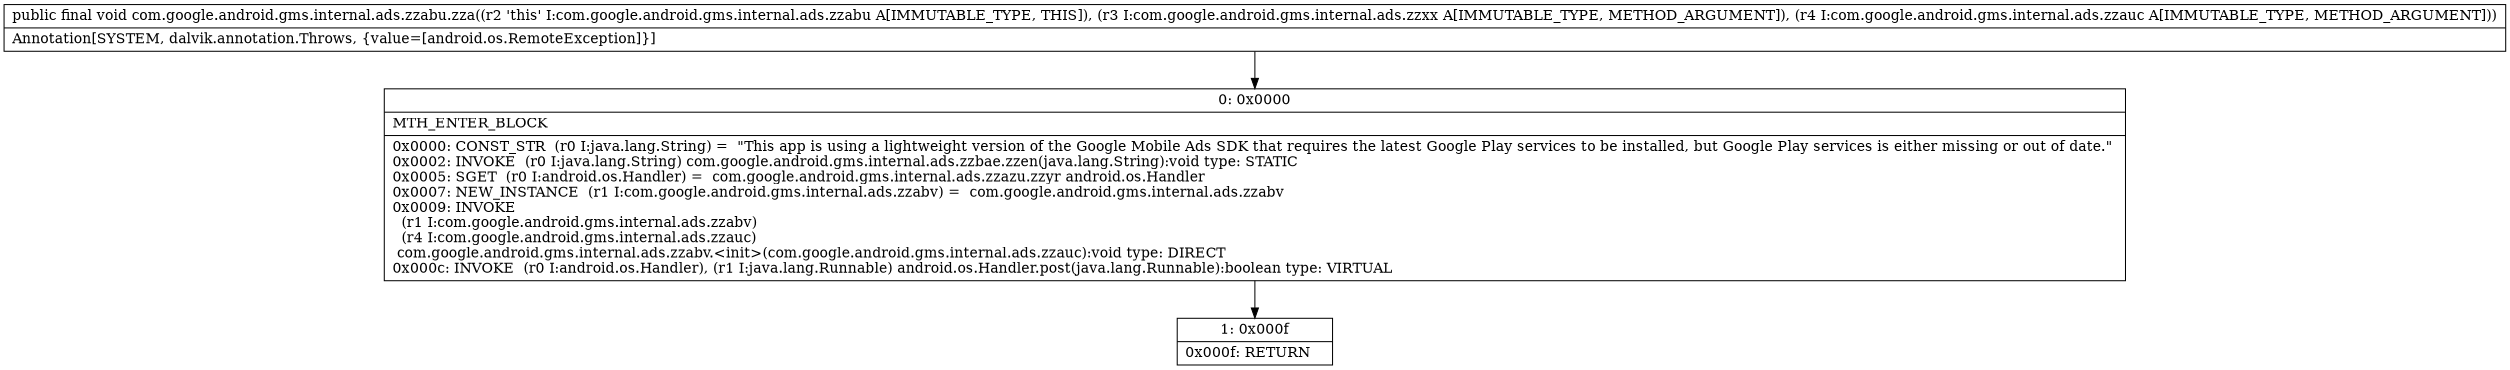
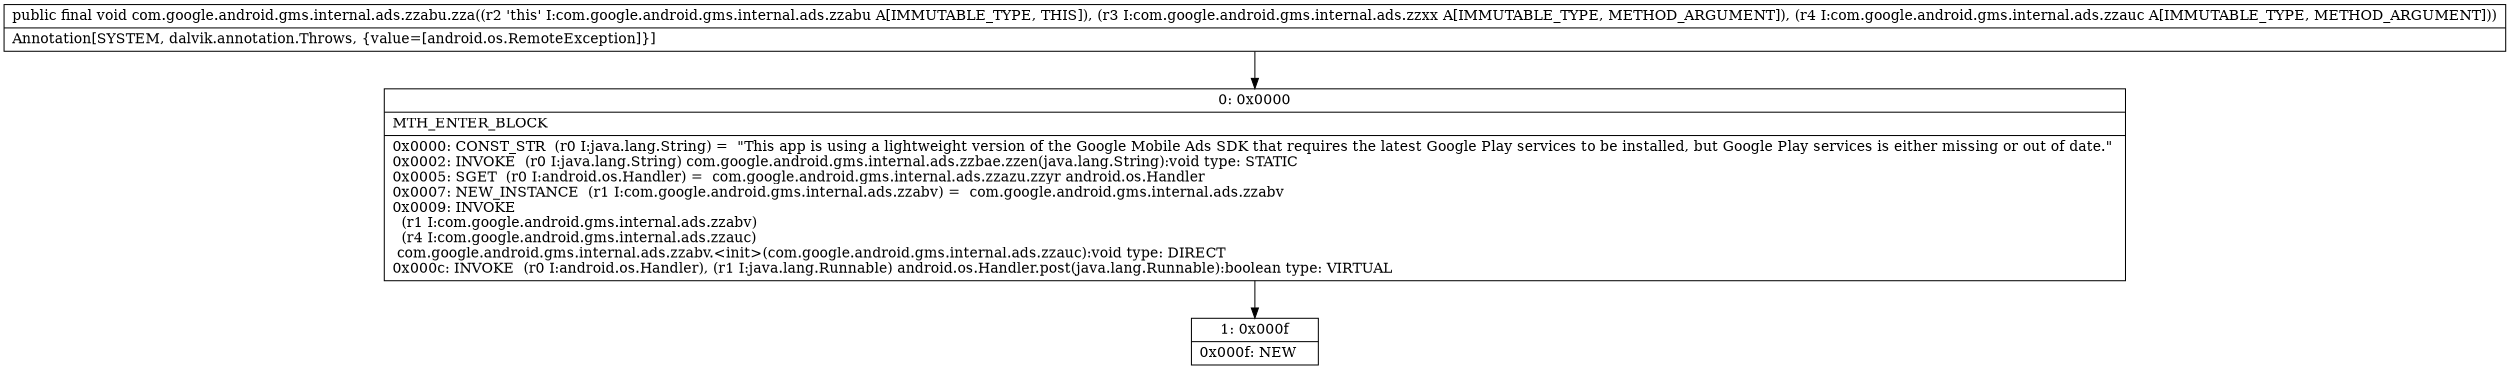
node "1: 0x000f": text "0x000f: RETURN" -> "0x000f: NEW"
